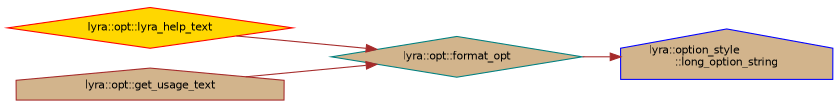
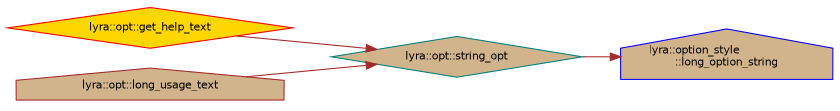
node "lyra::opt::lyra_help_text": label "lyra::opt::lyra_help_text" -> "lyra::opt::get_help_text"
node "lyra::opt::format_opt": label "lyra::opt::format_opt" -> "lyra::opt::string_opt"
node "lyra::opt::get_usage_text": label "lyra::opt::get_usage_text" -> "lyra::opt::long_usage_text"
